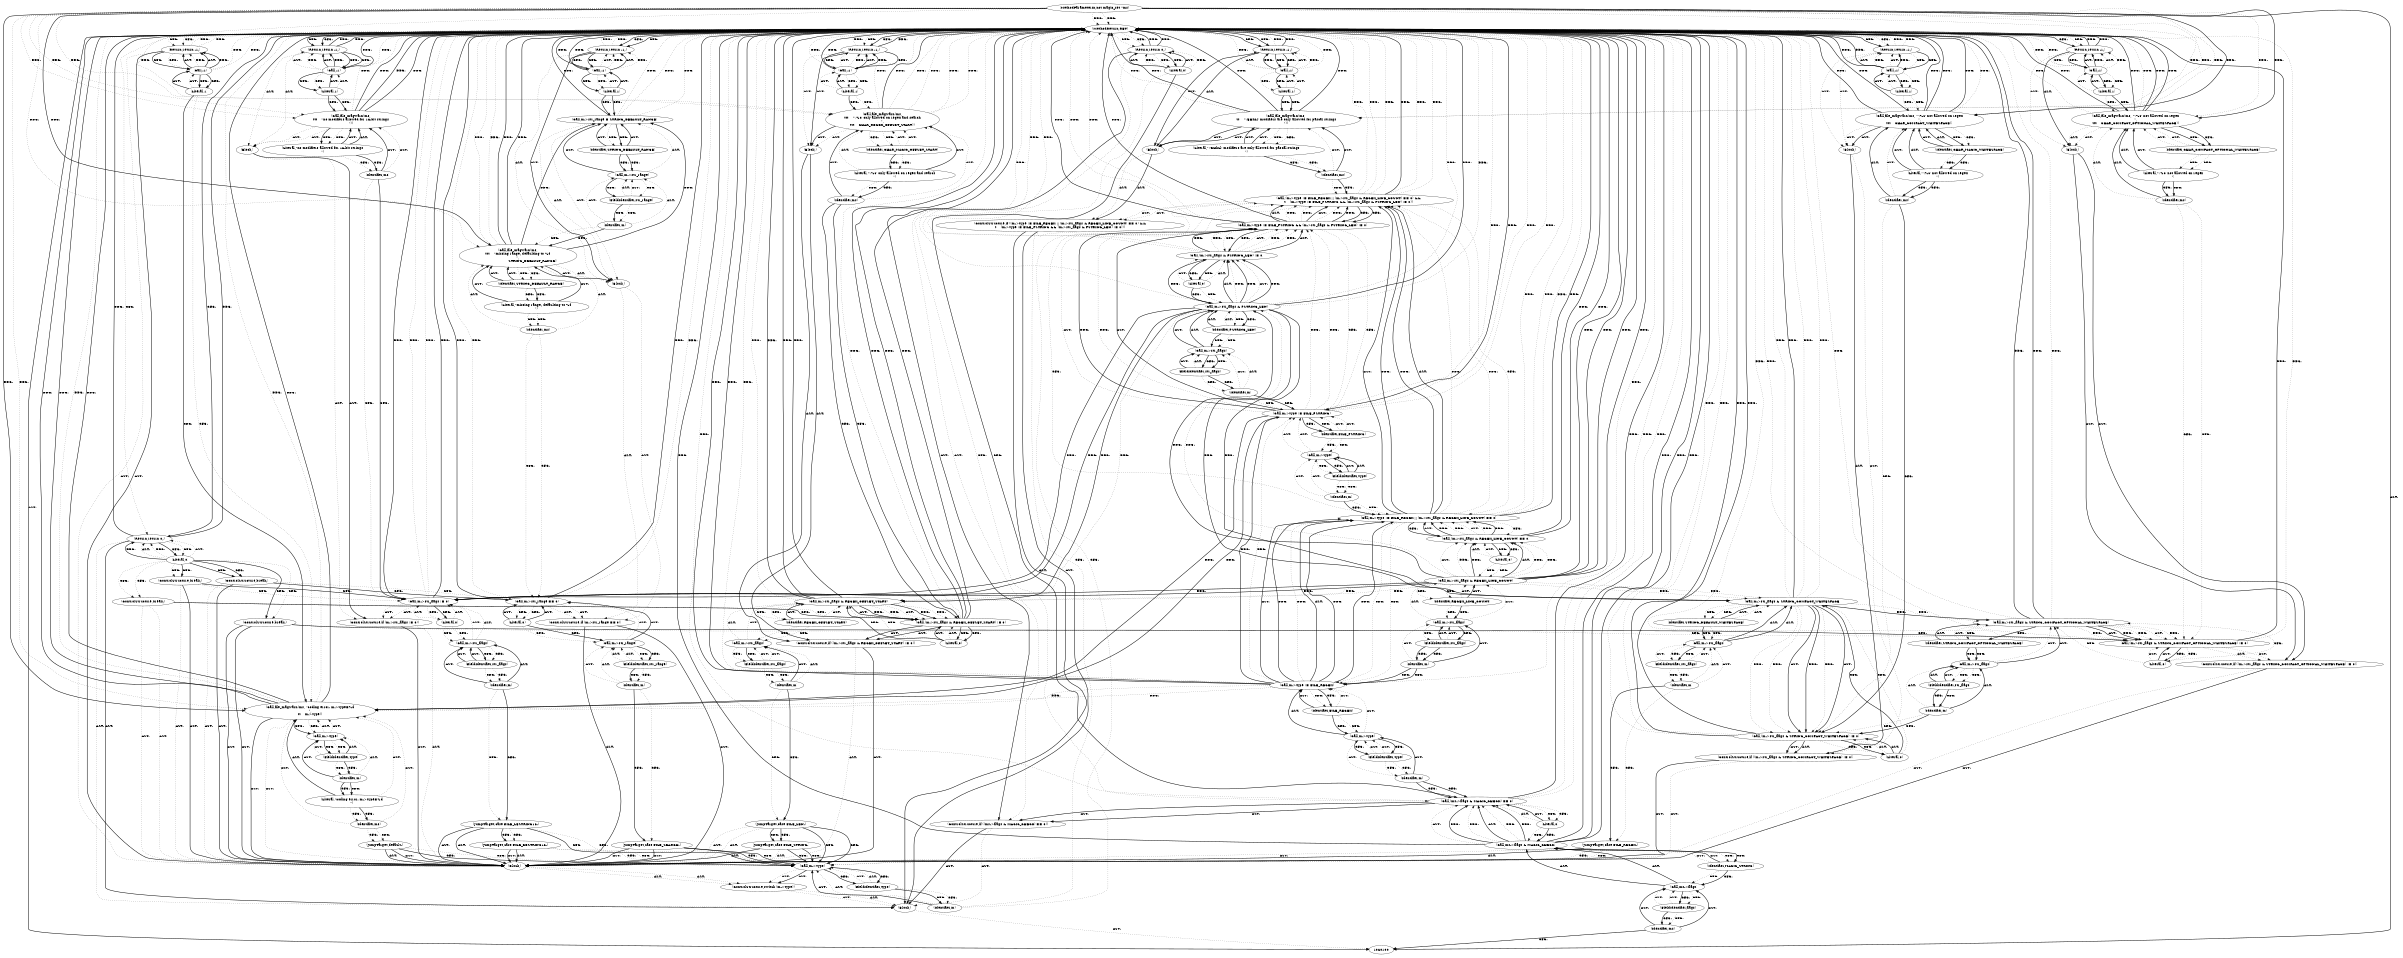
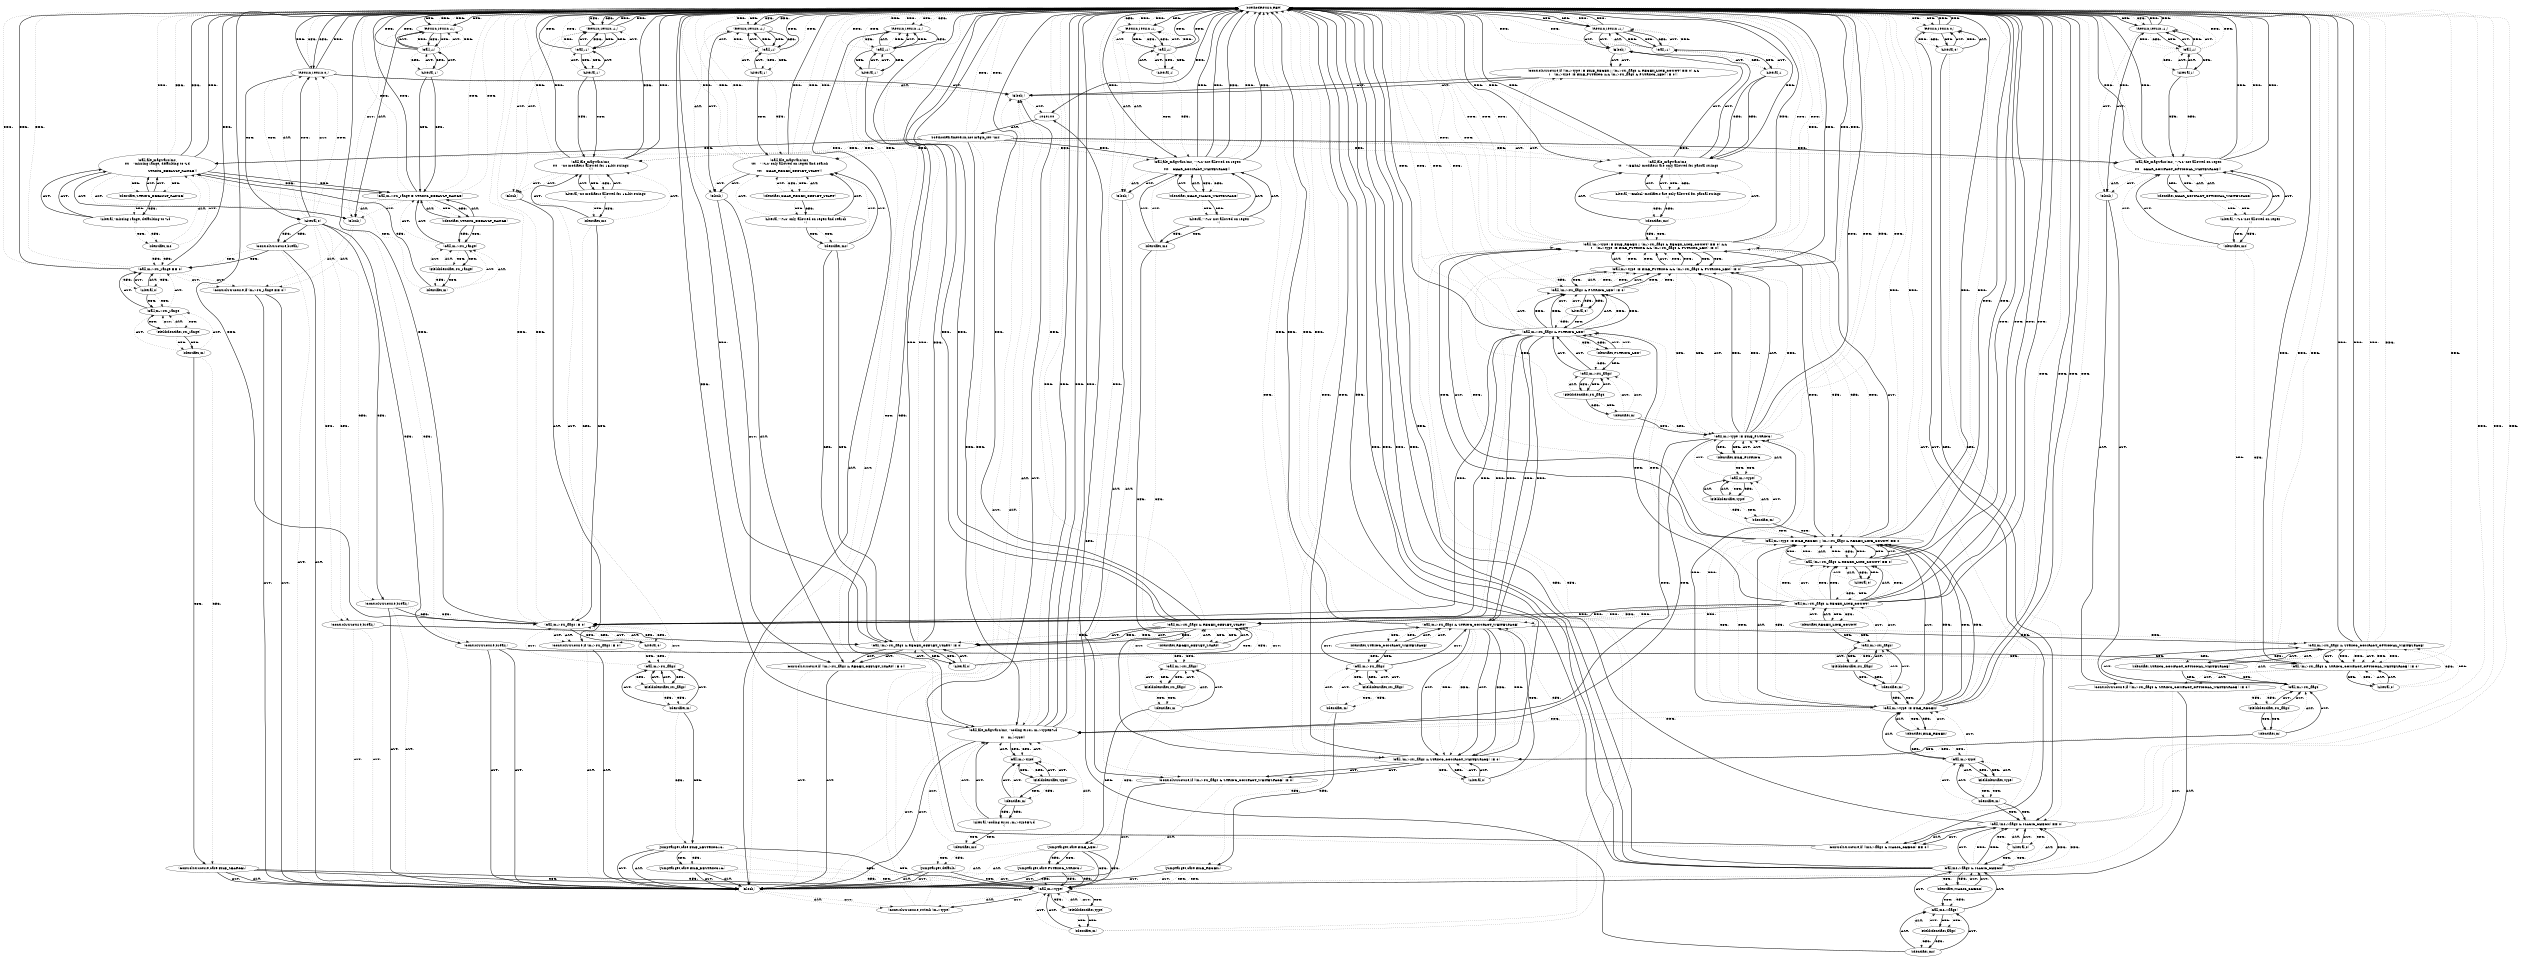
node "(Identifier,CHAR_MAGIC_OFFSET_START)": label "(Identifier,CHAR_MAGIC_OFFSET_START)" -> "(Identifier,CHAR_REGEX_OFFSET_START)"
edge "(MethodParameterIn,not magic_set *ms)" -> "1060100": reversed
edge "(MethodReturn,RET)" -> "1060100": label "AST: " -> "DDG: "
node "(Identifier,STRING_DEFAULT_WHITESPACE)": label "(Identifier,STRING_DEFAULT_WHITESPACE)" -> "(Identifier,STRING_COMPACT_WHITESPACE)"
node "(JumpTarget,case FILE_SEARCH:)": label "(JumpTarget,case FILE_SEARCH:)" -> "(ControlStructure,case FILE_SEARCH:)"
node "(JumpTarget,case FILE_STRING:)": label "(JumpTarget,case FILE_STRING:)" -> "(JumpTarget,case PSTRING_STRING:)"
node "(Identifier,MAGIC_STRING)": label "(Identifier,MAGIC_STRING)" -> "(Identifier,MAGIC_CHECK)"
